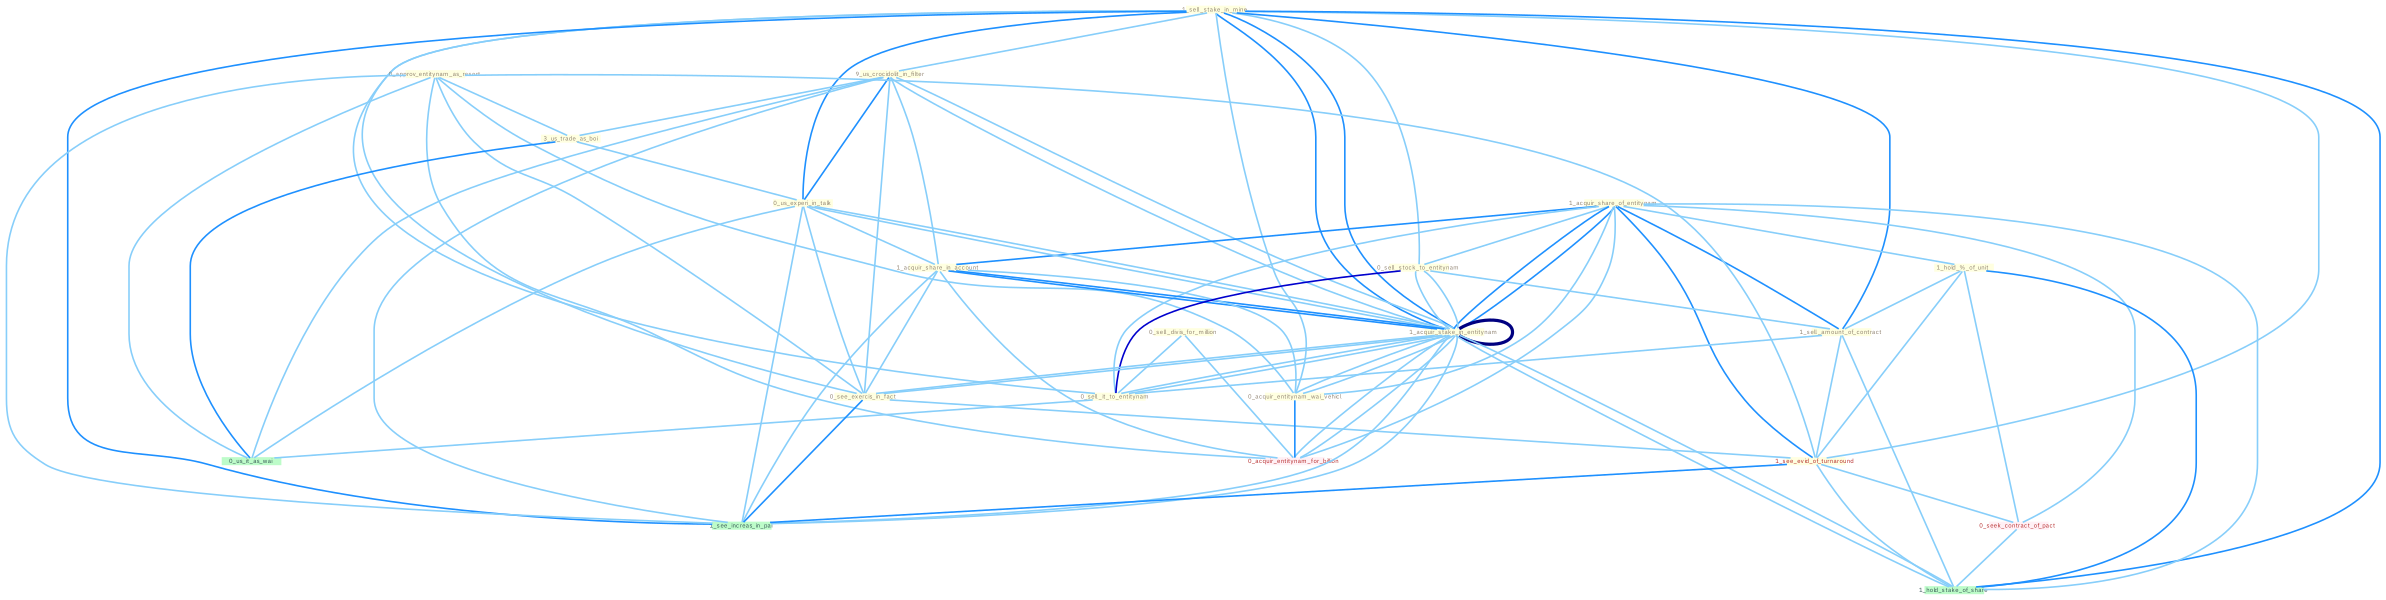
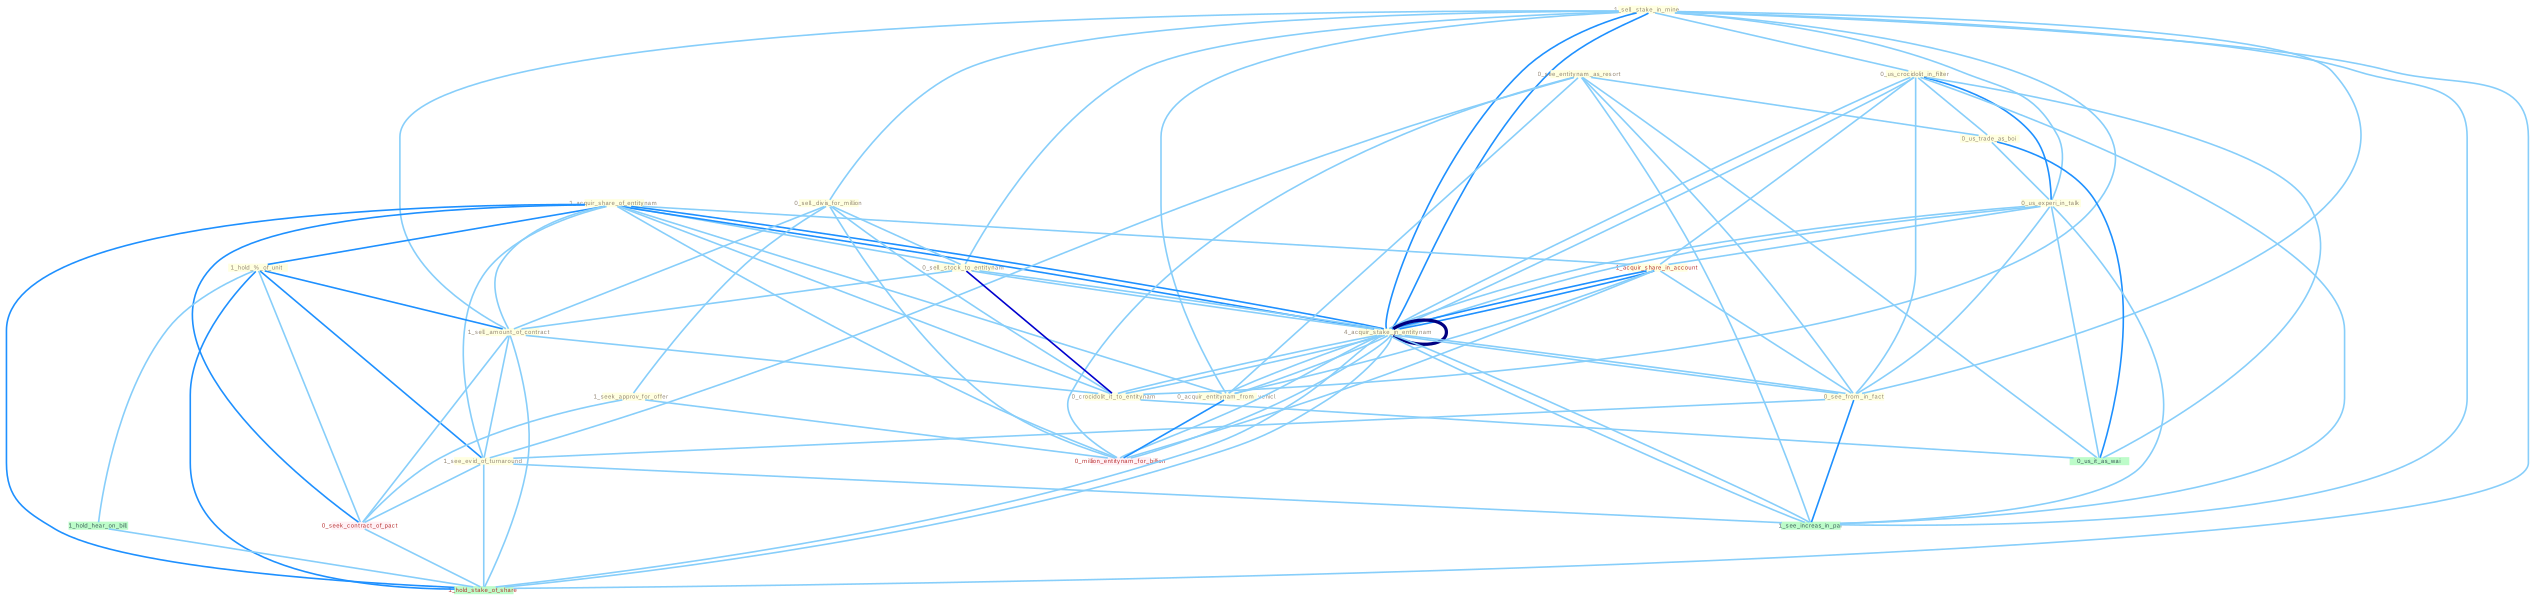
edge "1_sell_stake_in_mine" -- "0_us_experi_in_talk": color #1e90ff -> #87cefa
edge "1_sell_stake_in_mine" -- "1_sell_amount_of_contract": color #1e90ff -> #87cefa
edge "1_sell_stake_in_mine" -- "1_see_evid_of_turnaround": now "1_sell_stake_in_mine" -- "0_sell_divis_for_million"
edge "1_sell_stake_in_mine" -- "1_hold_stake_of_share": color #1e90ff -> #87cefa
node "0_approv_entitynam_as_resort": label "0_approv_entitynam_as_resort" -> "0_see_entitynam_as_resort"
node "9_us_crocidolit_in_filter": label "9_us_crocidolit_in_filter" -> "0_us_crocidolit_in_filter"
edge "1_sell_stake_in_mine" -- "1_see_increas_in_pai": color #1e90ff -> #87cefa
node "3_us_trade_as_boi": label "3_us_trade_as_boi" -> "0_us_trade_as_boi"
edge "0_sell_divis_for_million" -- "0_sell_stock_to_entitynam": added
edge "1_acquir_share_of_entitynam" -- "1_acquir_share_in_account": color #1e90ff -> #87cefa
edge "1_acquir_share_of_entitynam" -- "1_hold_%_of_unit": color #87cefa -> #1e90ff
edge "1_acquir_share_of_entitynam" -- "0_seek_contract_of_pact": color #87cefa -> #1e90ff
edge "1_acquir_share_of_entitynam" -- "1_hold_stake_of_share": color #87cefa -> #1e90ff
edge "0_sell_divis_for_million" -- "1_sell_amount_of_contract": added
node "1_acquir_share_in_account": fontcolor #8b7d6b -> #b22222
edge "1_acquir_share_of_entitynam" -- "1_sell_amount_of_contract": color #1e90ff -> #87cefa
edge "1_hold_%_of_unit" -- "1_sell_amount_of_contract": color #87cefa -> #1e90ff
edge "1_acquir_share_of_entitynam" -- "1_see_evid_of_turnaround": color #1e90ff -> #87cefa
node "1_acquir_stake_in_entitynam": label "1_acquir_stake_in_entitynam" -> "4_acquir_stake_in_entitynam"
edge "1_acquir_share_in_account" -- "1_see_increas_in_pai": removed
edge "1_hold_%_of_unit" -- "1_see_evid_of_turnaround": color #87cefa -> #1e90ff
node "1_seek_approv_for_offer": added
node "0_see_exercis_in_fact": label "0_see_exercis_in_fact" -> "0_see_from_in_fact"
node "0_sell_it_to_entitynam": label "0_sell_it_to_entitynam" -> "0_crocidolit_it_to_entitynam"
node "0_acquir_entitynam_wai_vehicl": label "0_acquir_entitynam_wai_vehicl" -> "0_acquir_entitynam_from_vehicl"
edge "1_sell_amount_of_contract" -- "0_seek_contract_of_pact": added
node "0_acquir_entitynam_for_billion": label "0_acquir_entitynam_for_billion" -> "0_million_entitynam_for_billion"
node "1_see_evid_of_turnaround": fontcolor #b22222 -> #8b7d6b
edge "1_see_evid_of_turnaround" -- "1_see_increas_in_pai": color #1e90ff -> #87cefa
node "1_hold_hear_on_bill": added
node "1_hold_stake_of_share": fontcolor #2f4f4f -> #b22222
